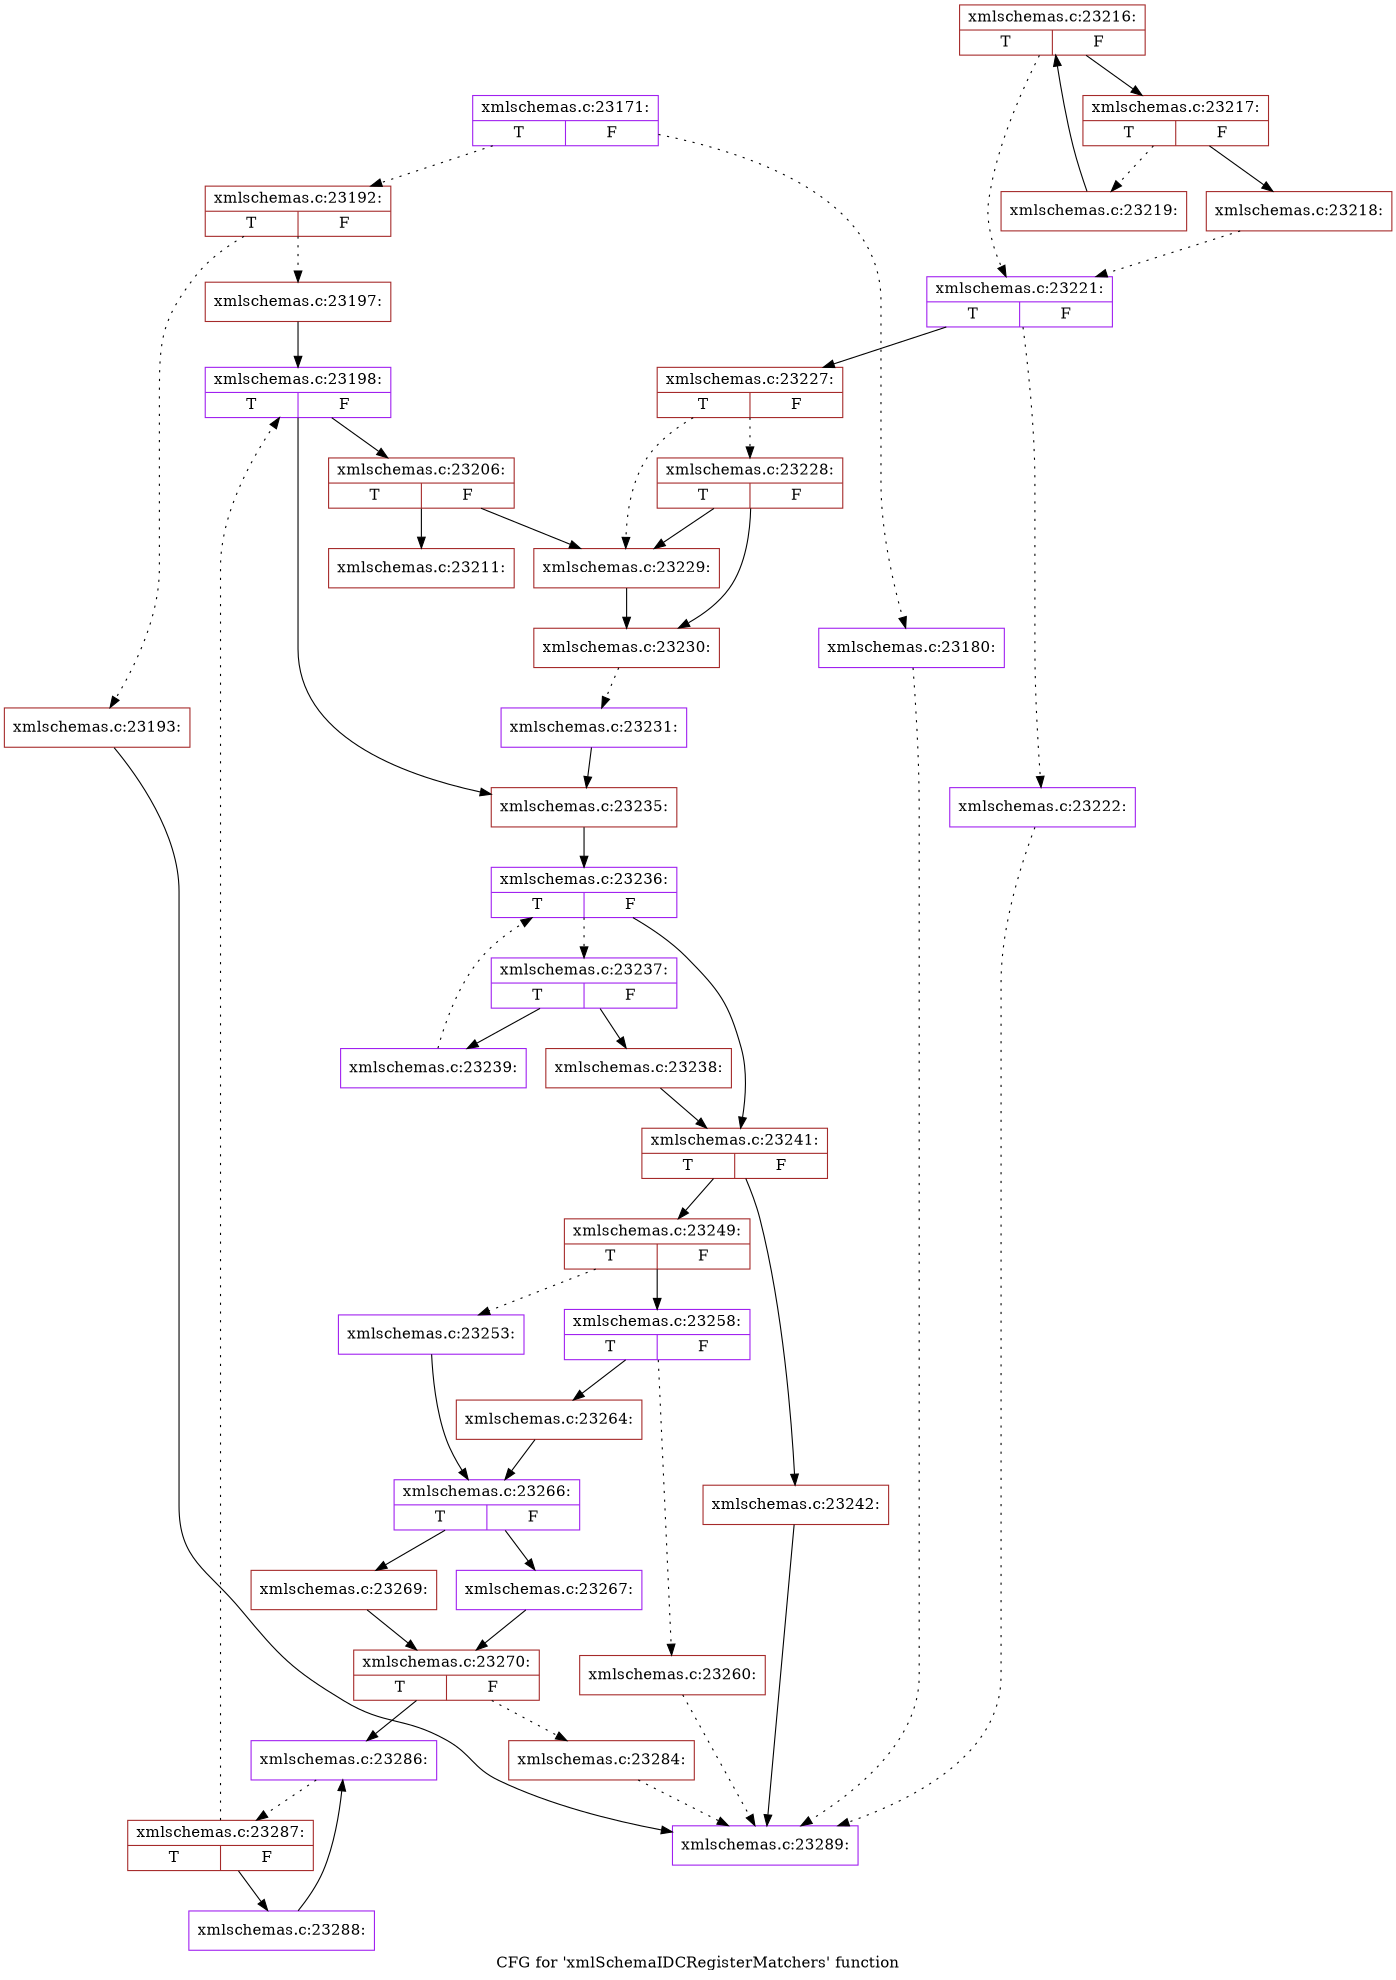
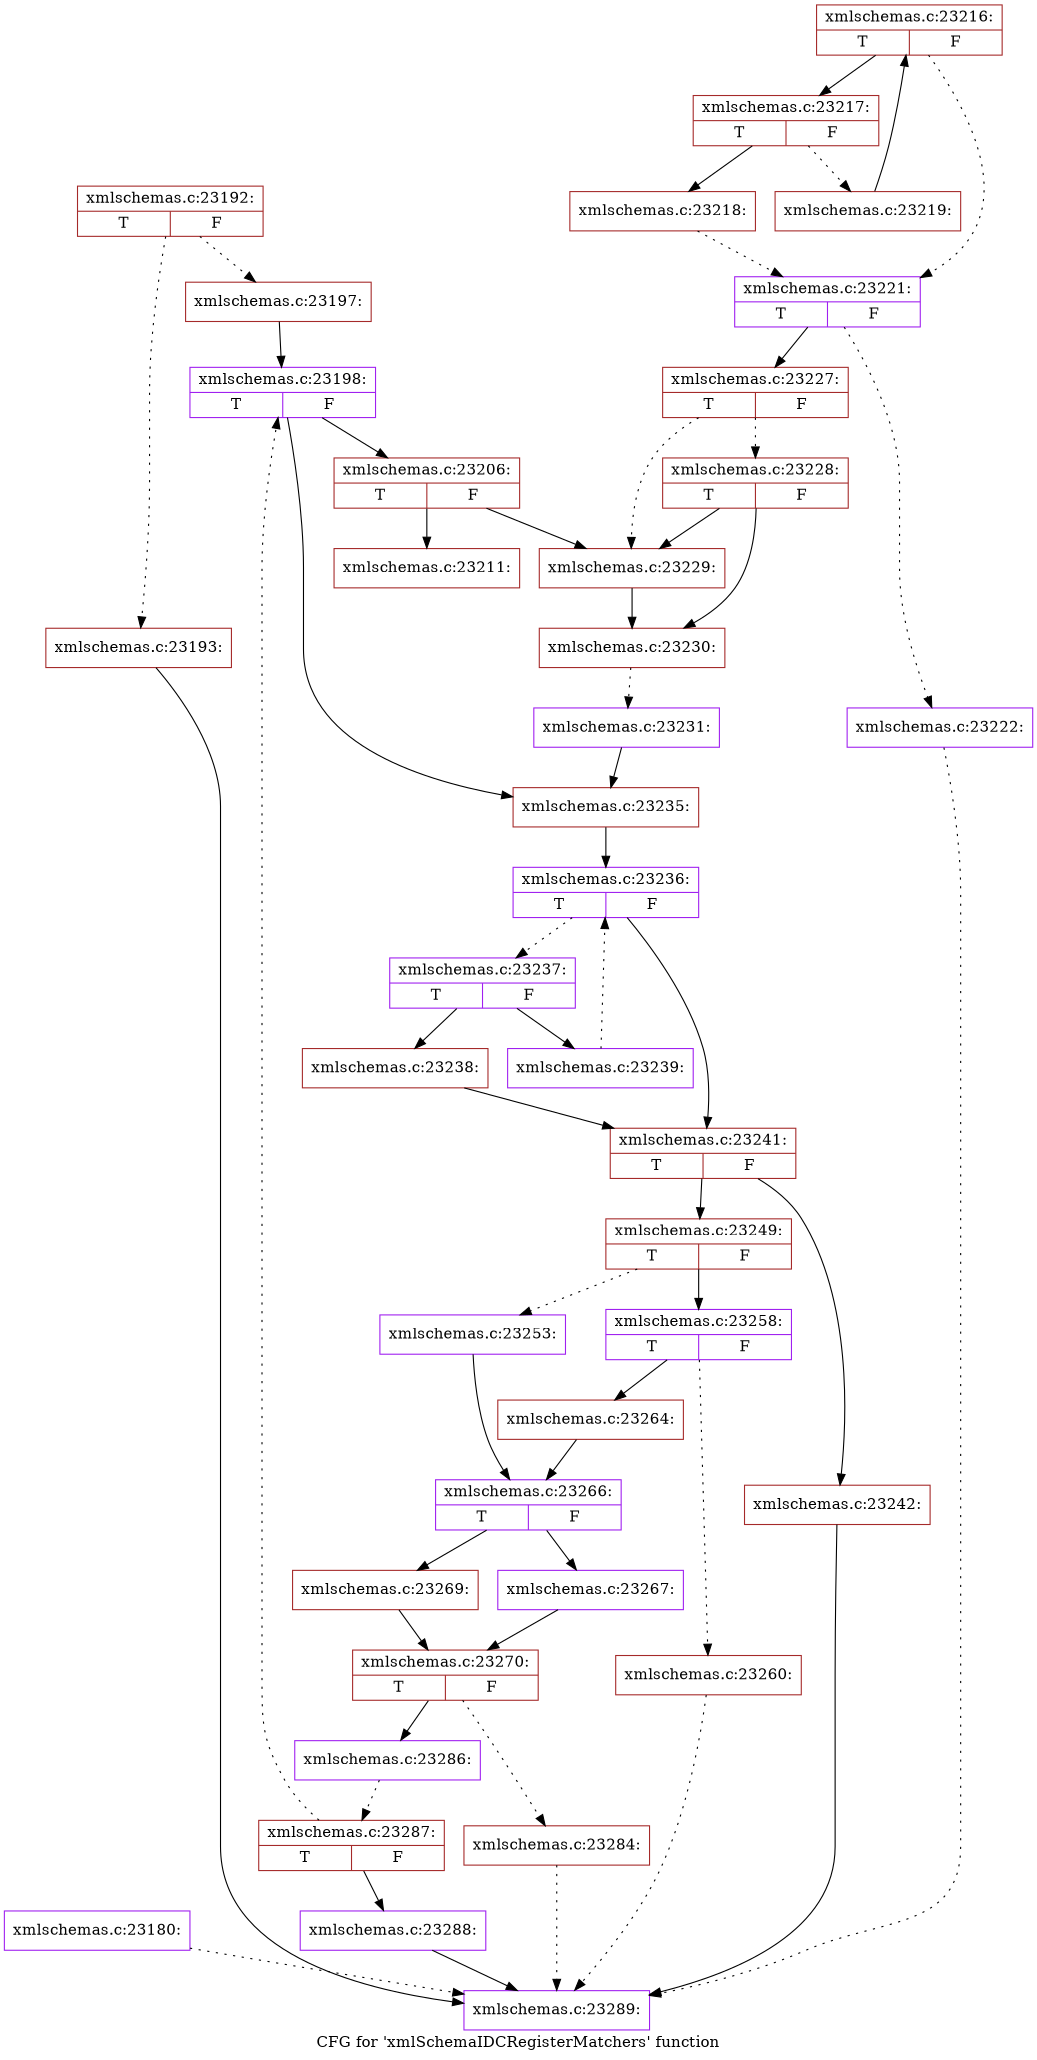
node "xmlschemas.c:23171:": removed
edge "xmlschemas.c:23288:" -> "xmlschemas.c:23286:": now "xmlschemas.c:23288:" -> "xmlschemas.c:23289:"
